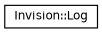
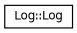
node "Invision::Log": label "Invision::Log" -> "Log::Log"
